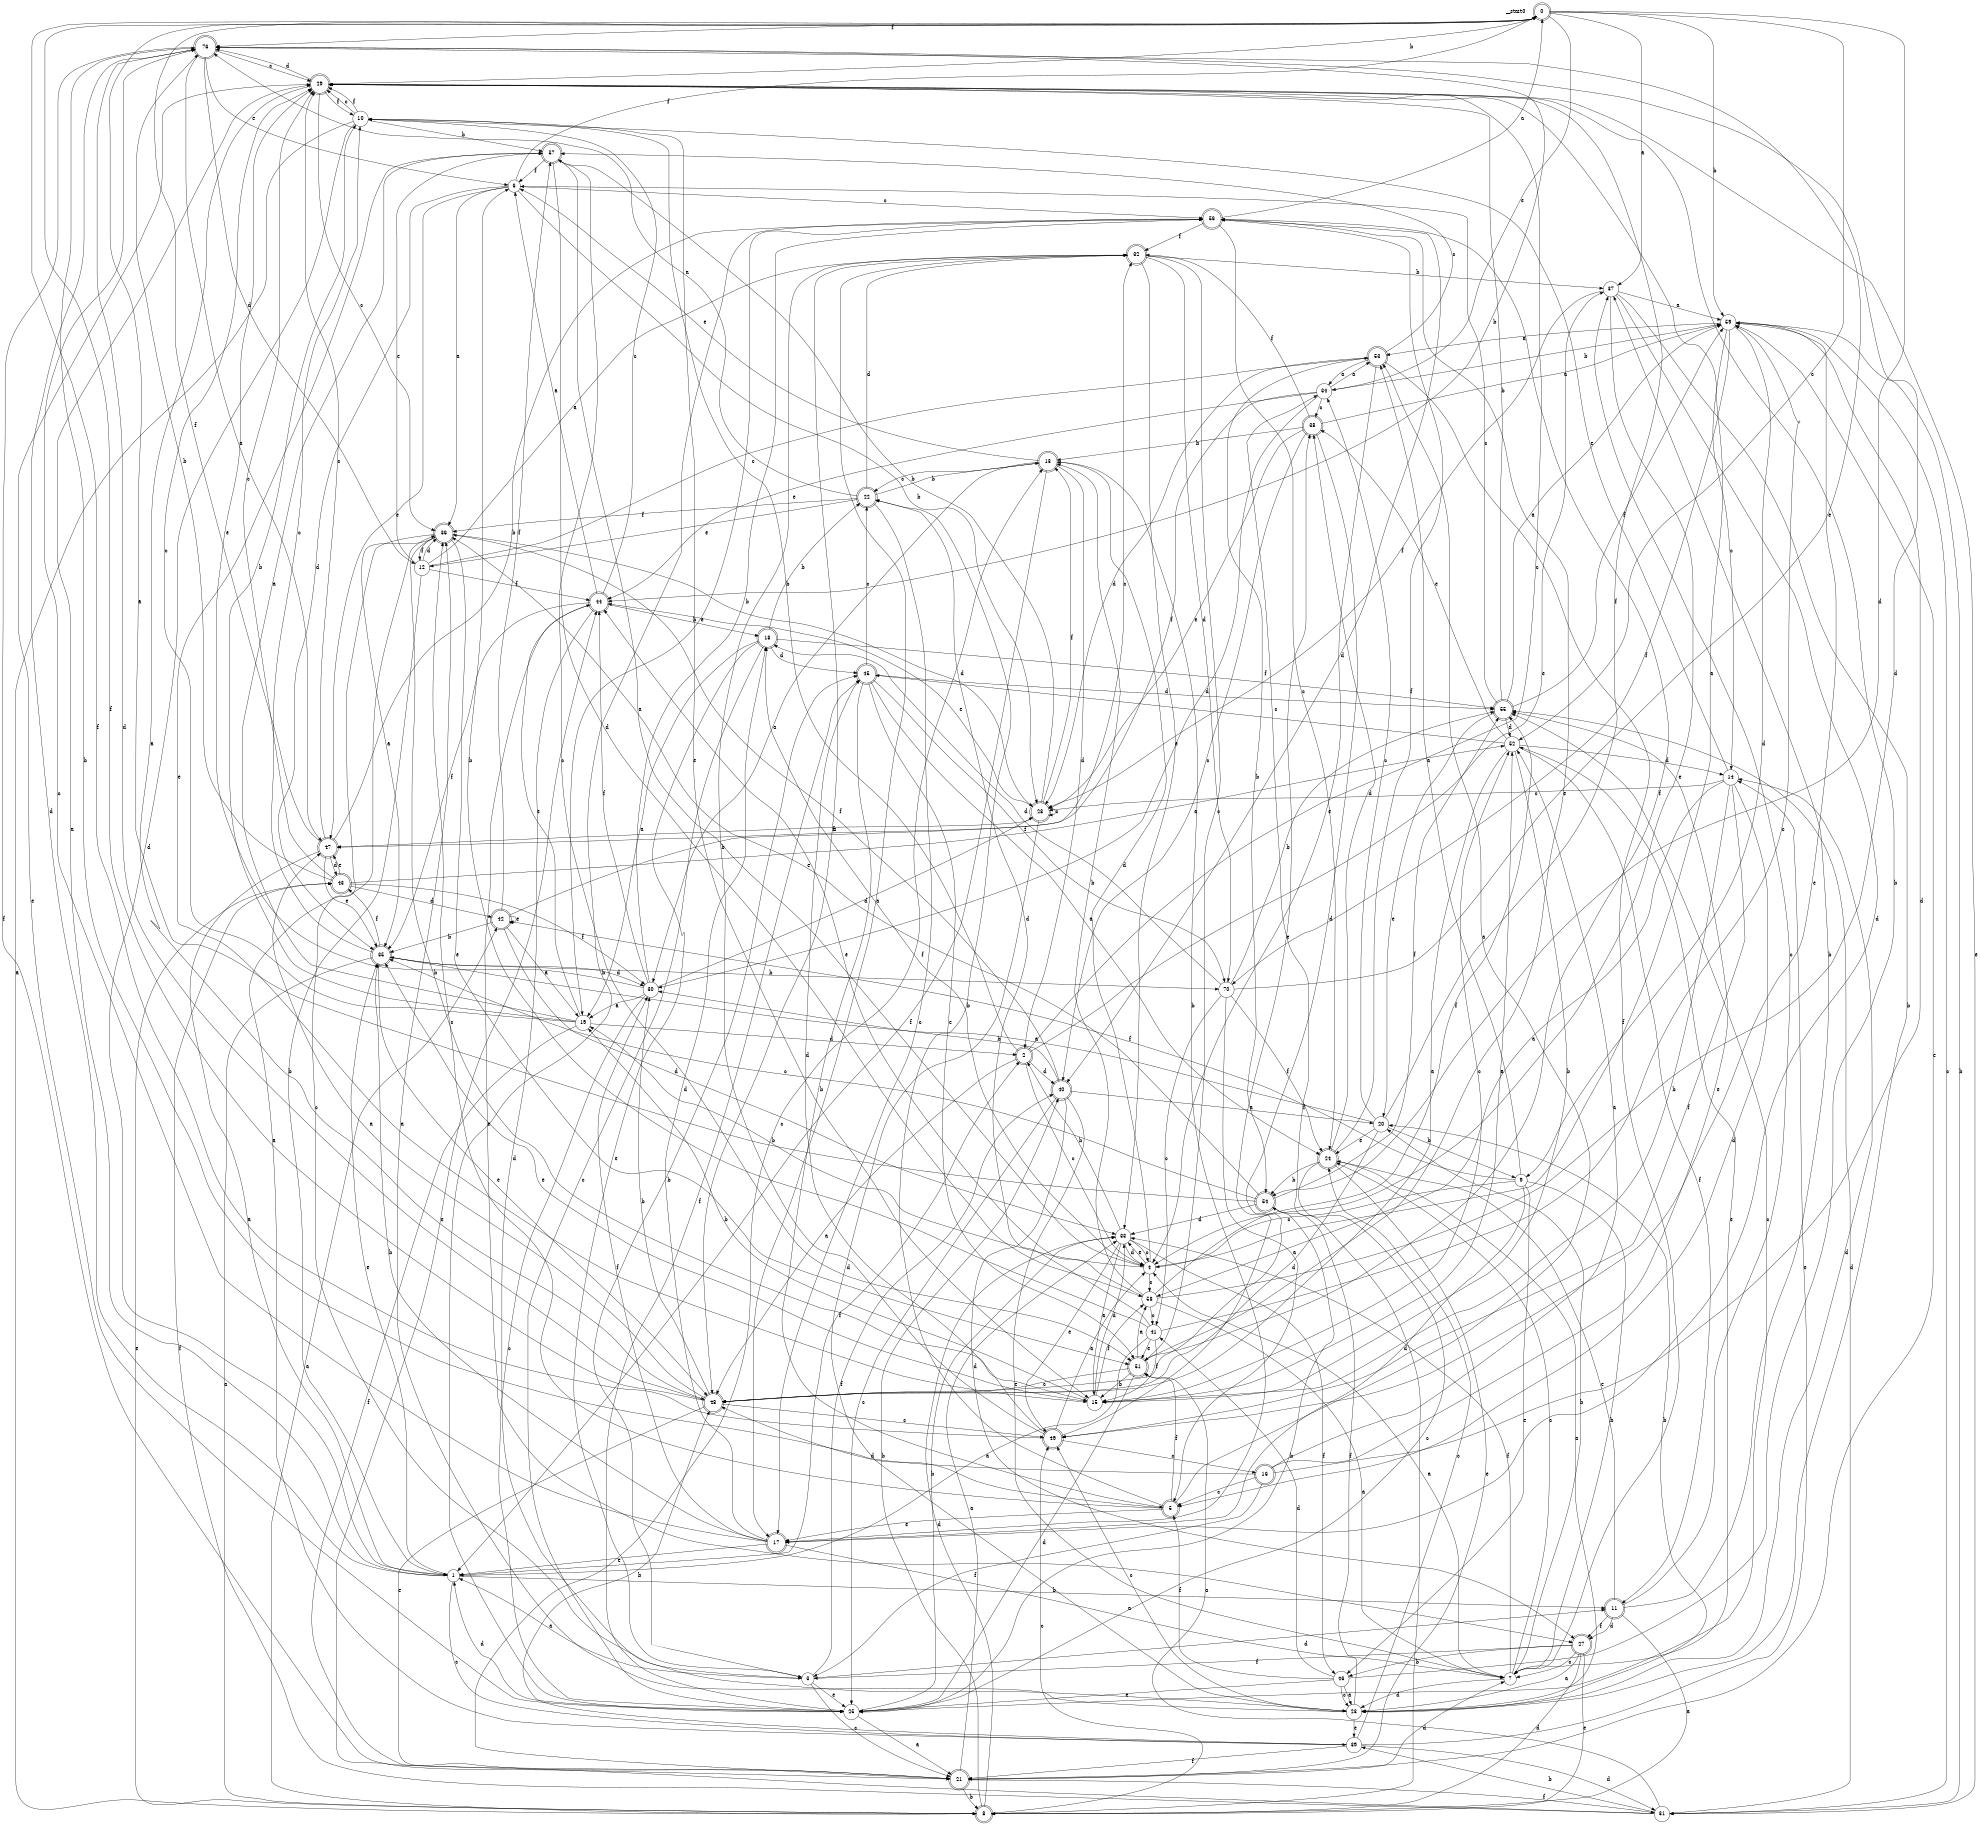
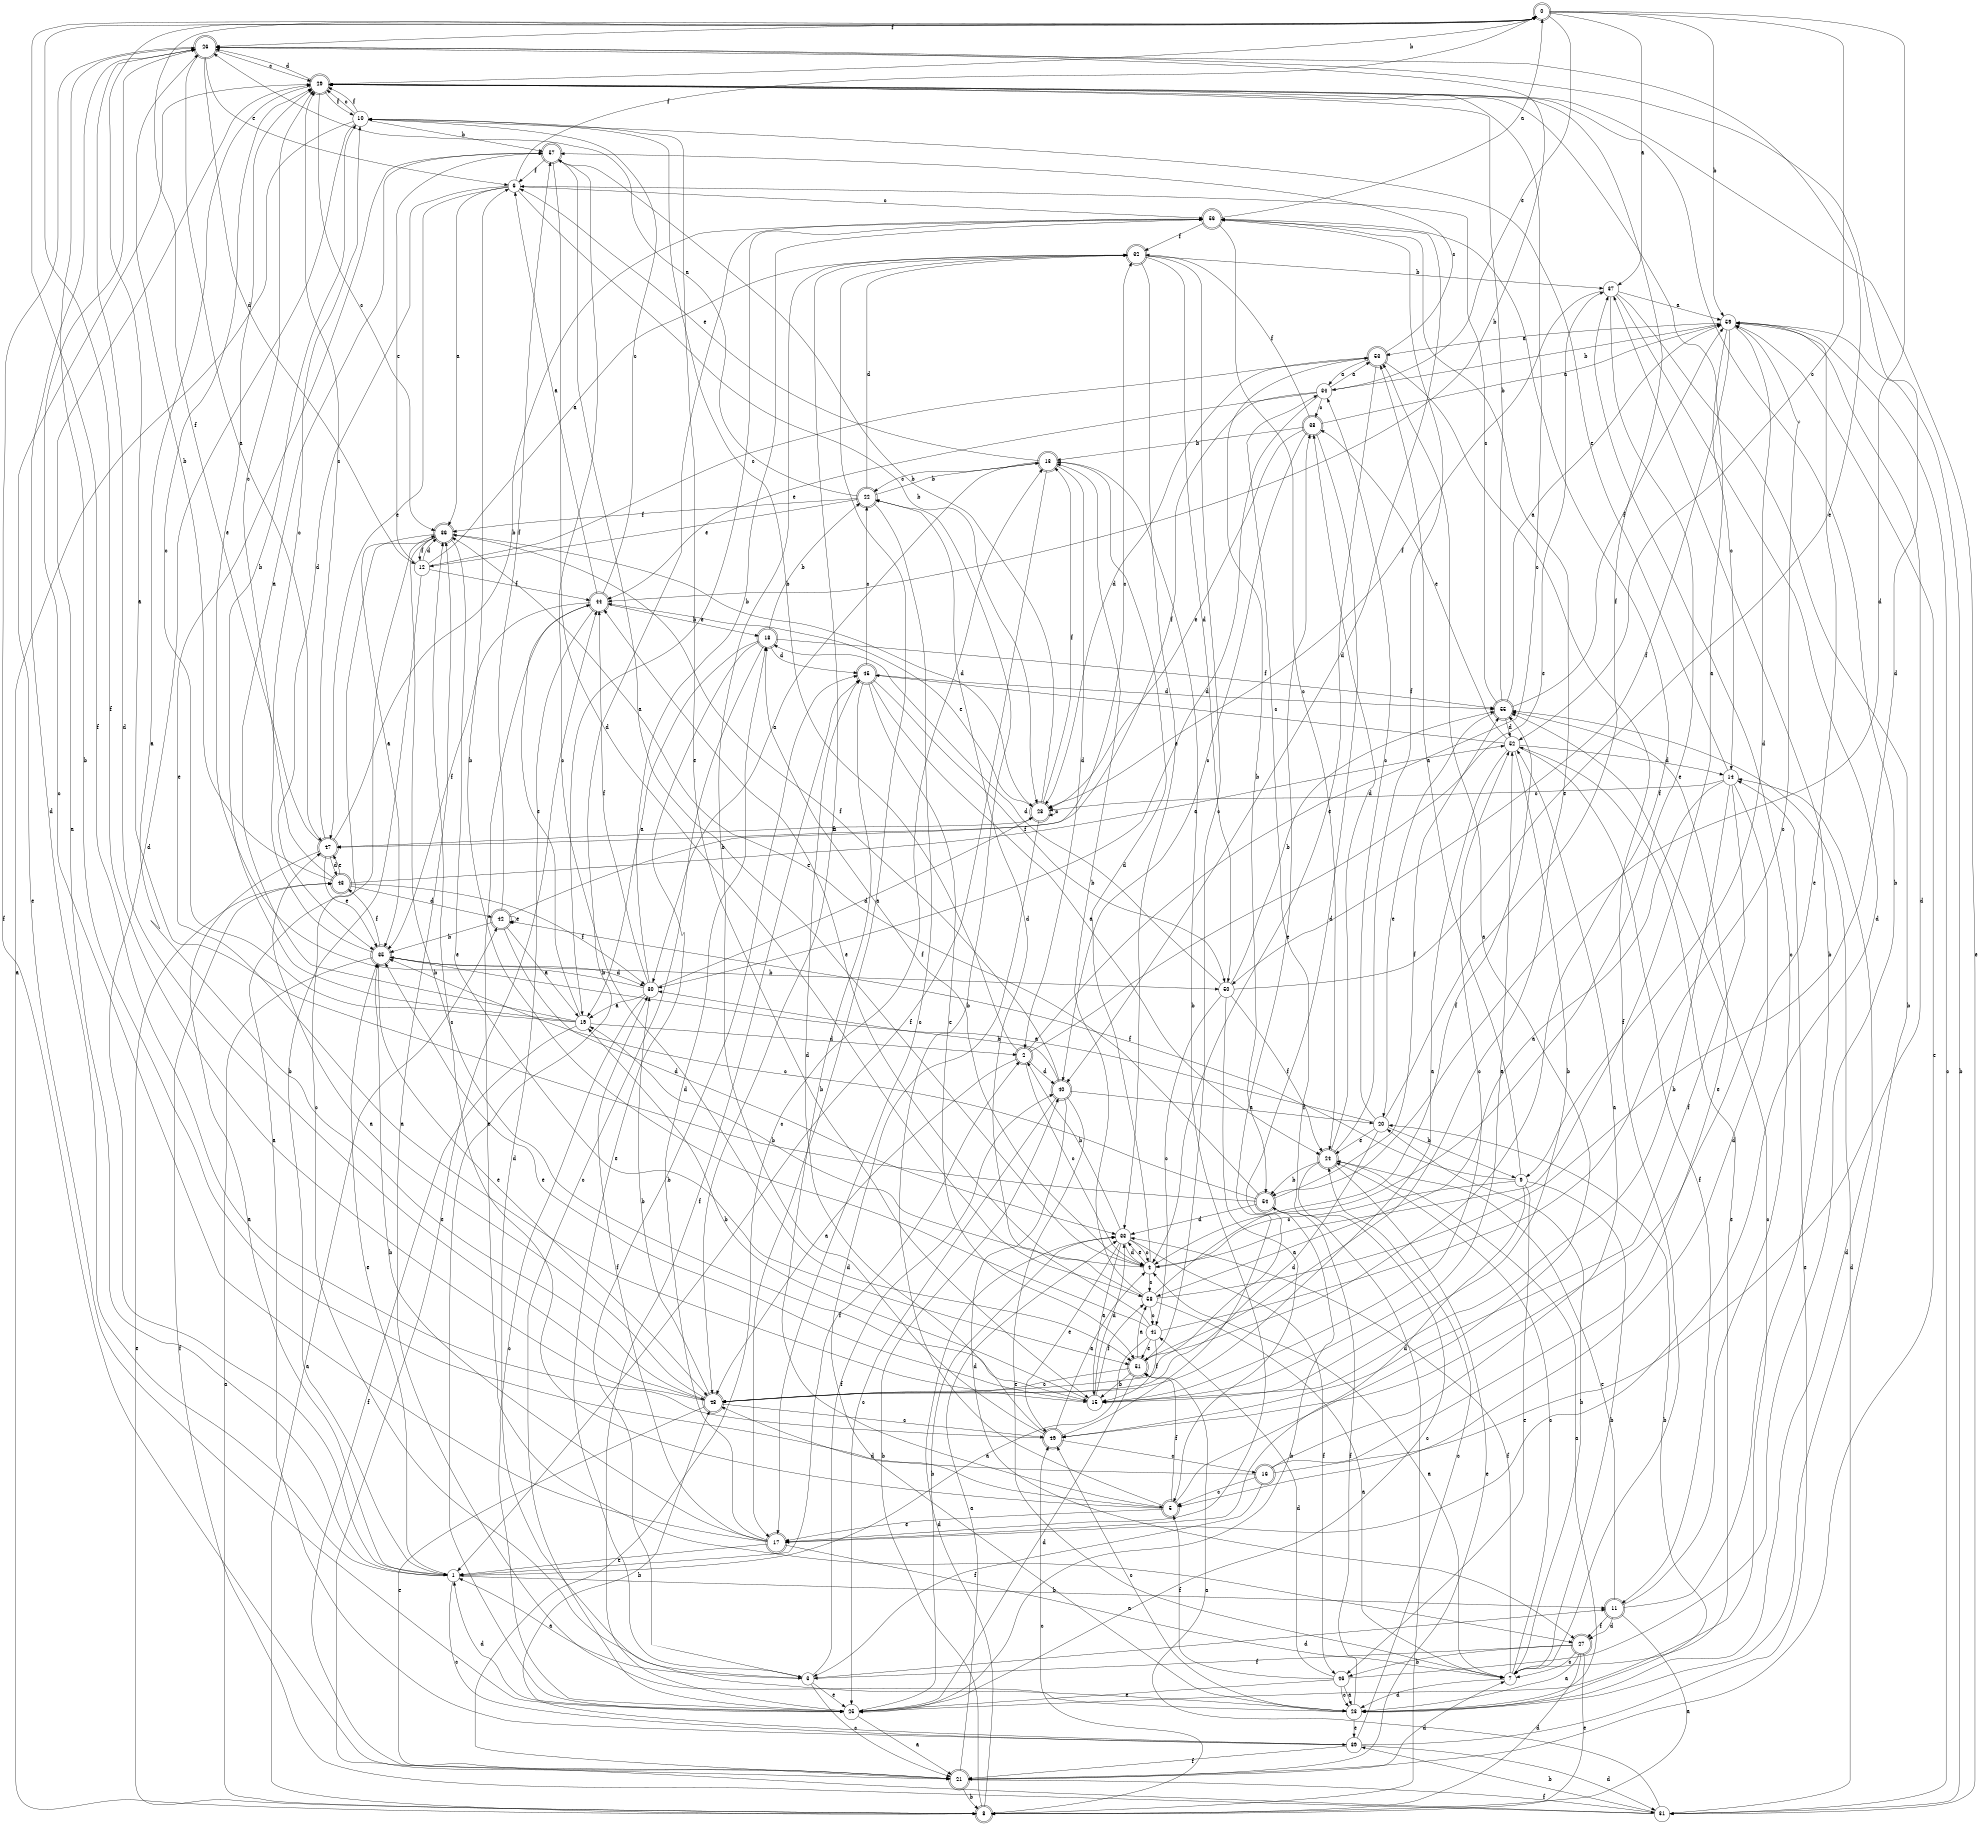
node "__start0": removed
node "76": label "76" -> "26"
node "70": label "70" -> "50"
